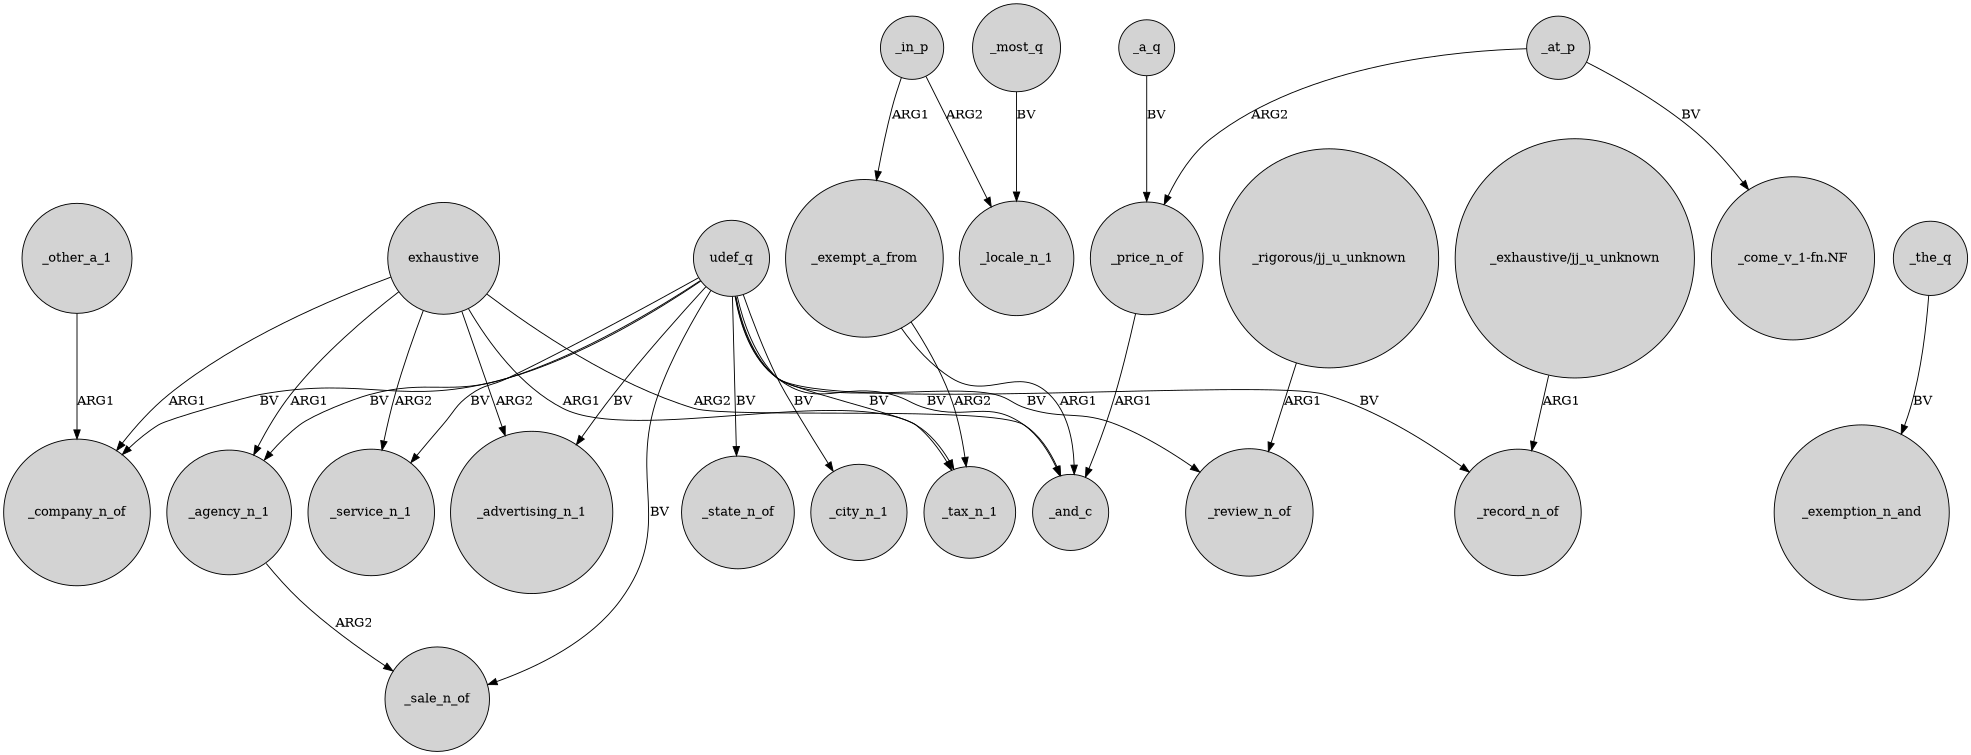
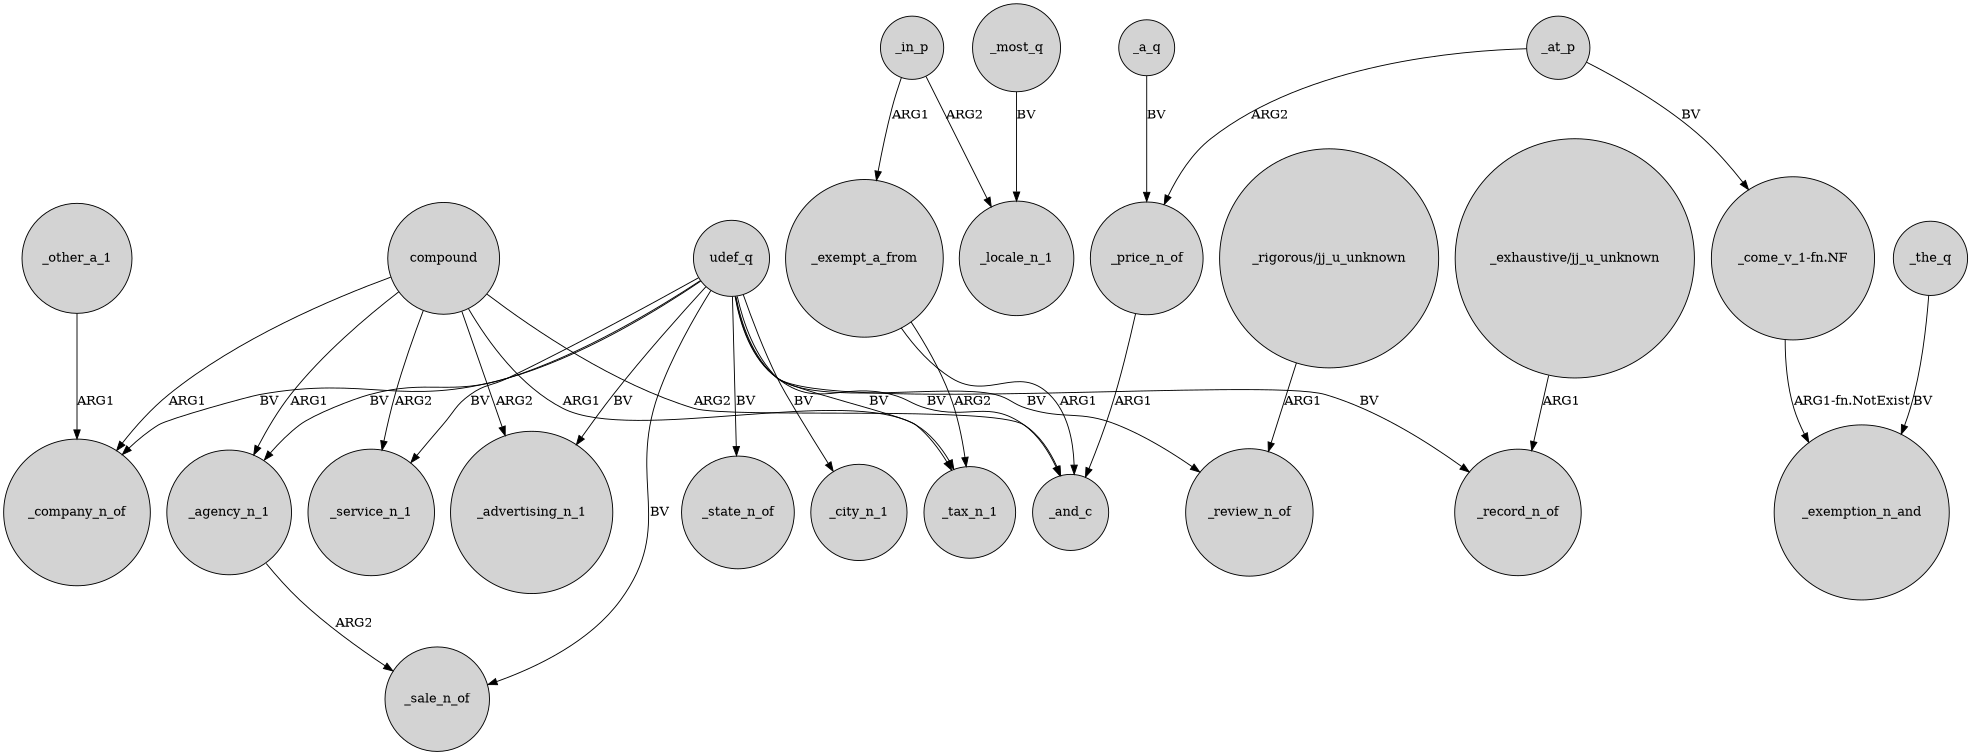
node "exhaustive": label "exhaustive" -> "compound"
edge "_come_v_1-fn.NF" -> "_exemption_n_and": added, label "ARG1-fn.NotExist"
